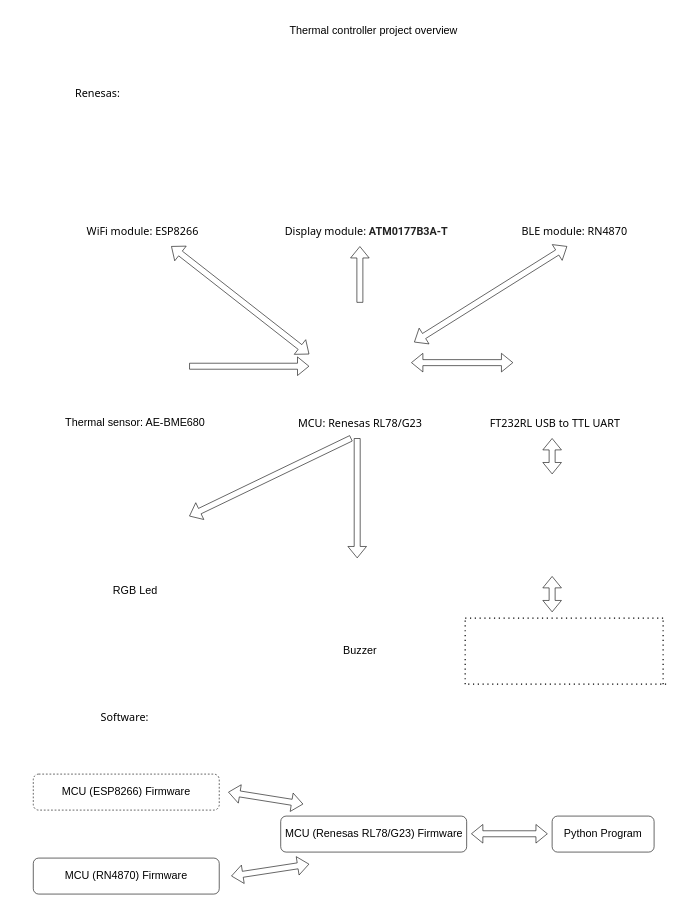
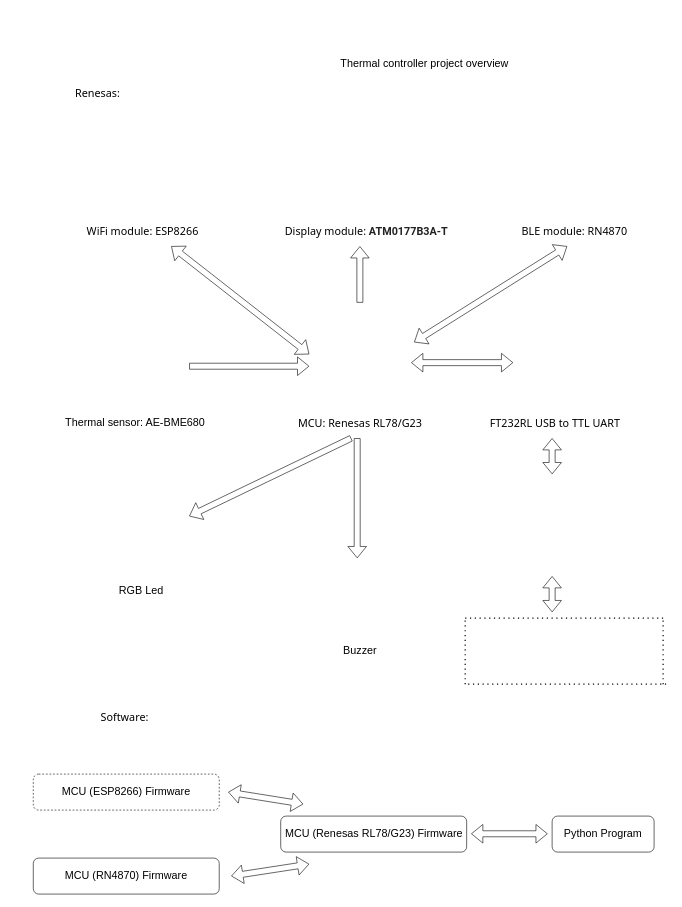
node "Thermal controller project overview": moved (374, 30) -> (425, 63)
node "RGB Led": moved (135, 591) -> (141, 591)
